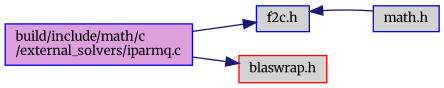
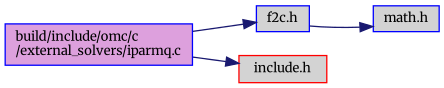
edge "math.h" -> "f2c.h": reversed
node "build/include/math/c /external_solvers/iparmq.c": label "build/include/math/c /external_solvers/iparmq.c" -> "build/include/omc/c /external_solvers/iparmq.c"
node "blaswrap.h": label "blaswrap.h" -> "include.h"
